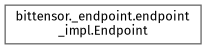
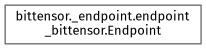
node "bittensor._endpoint.endpoint _impl.Endpoint": label "bittensor._endpoint.endpoint _impl.Endpoint" -> "bittensor._endpoint.endpoint _bittensor.Endpoint"
